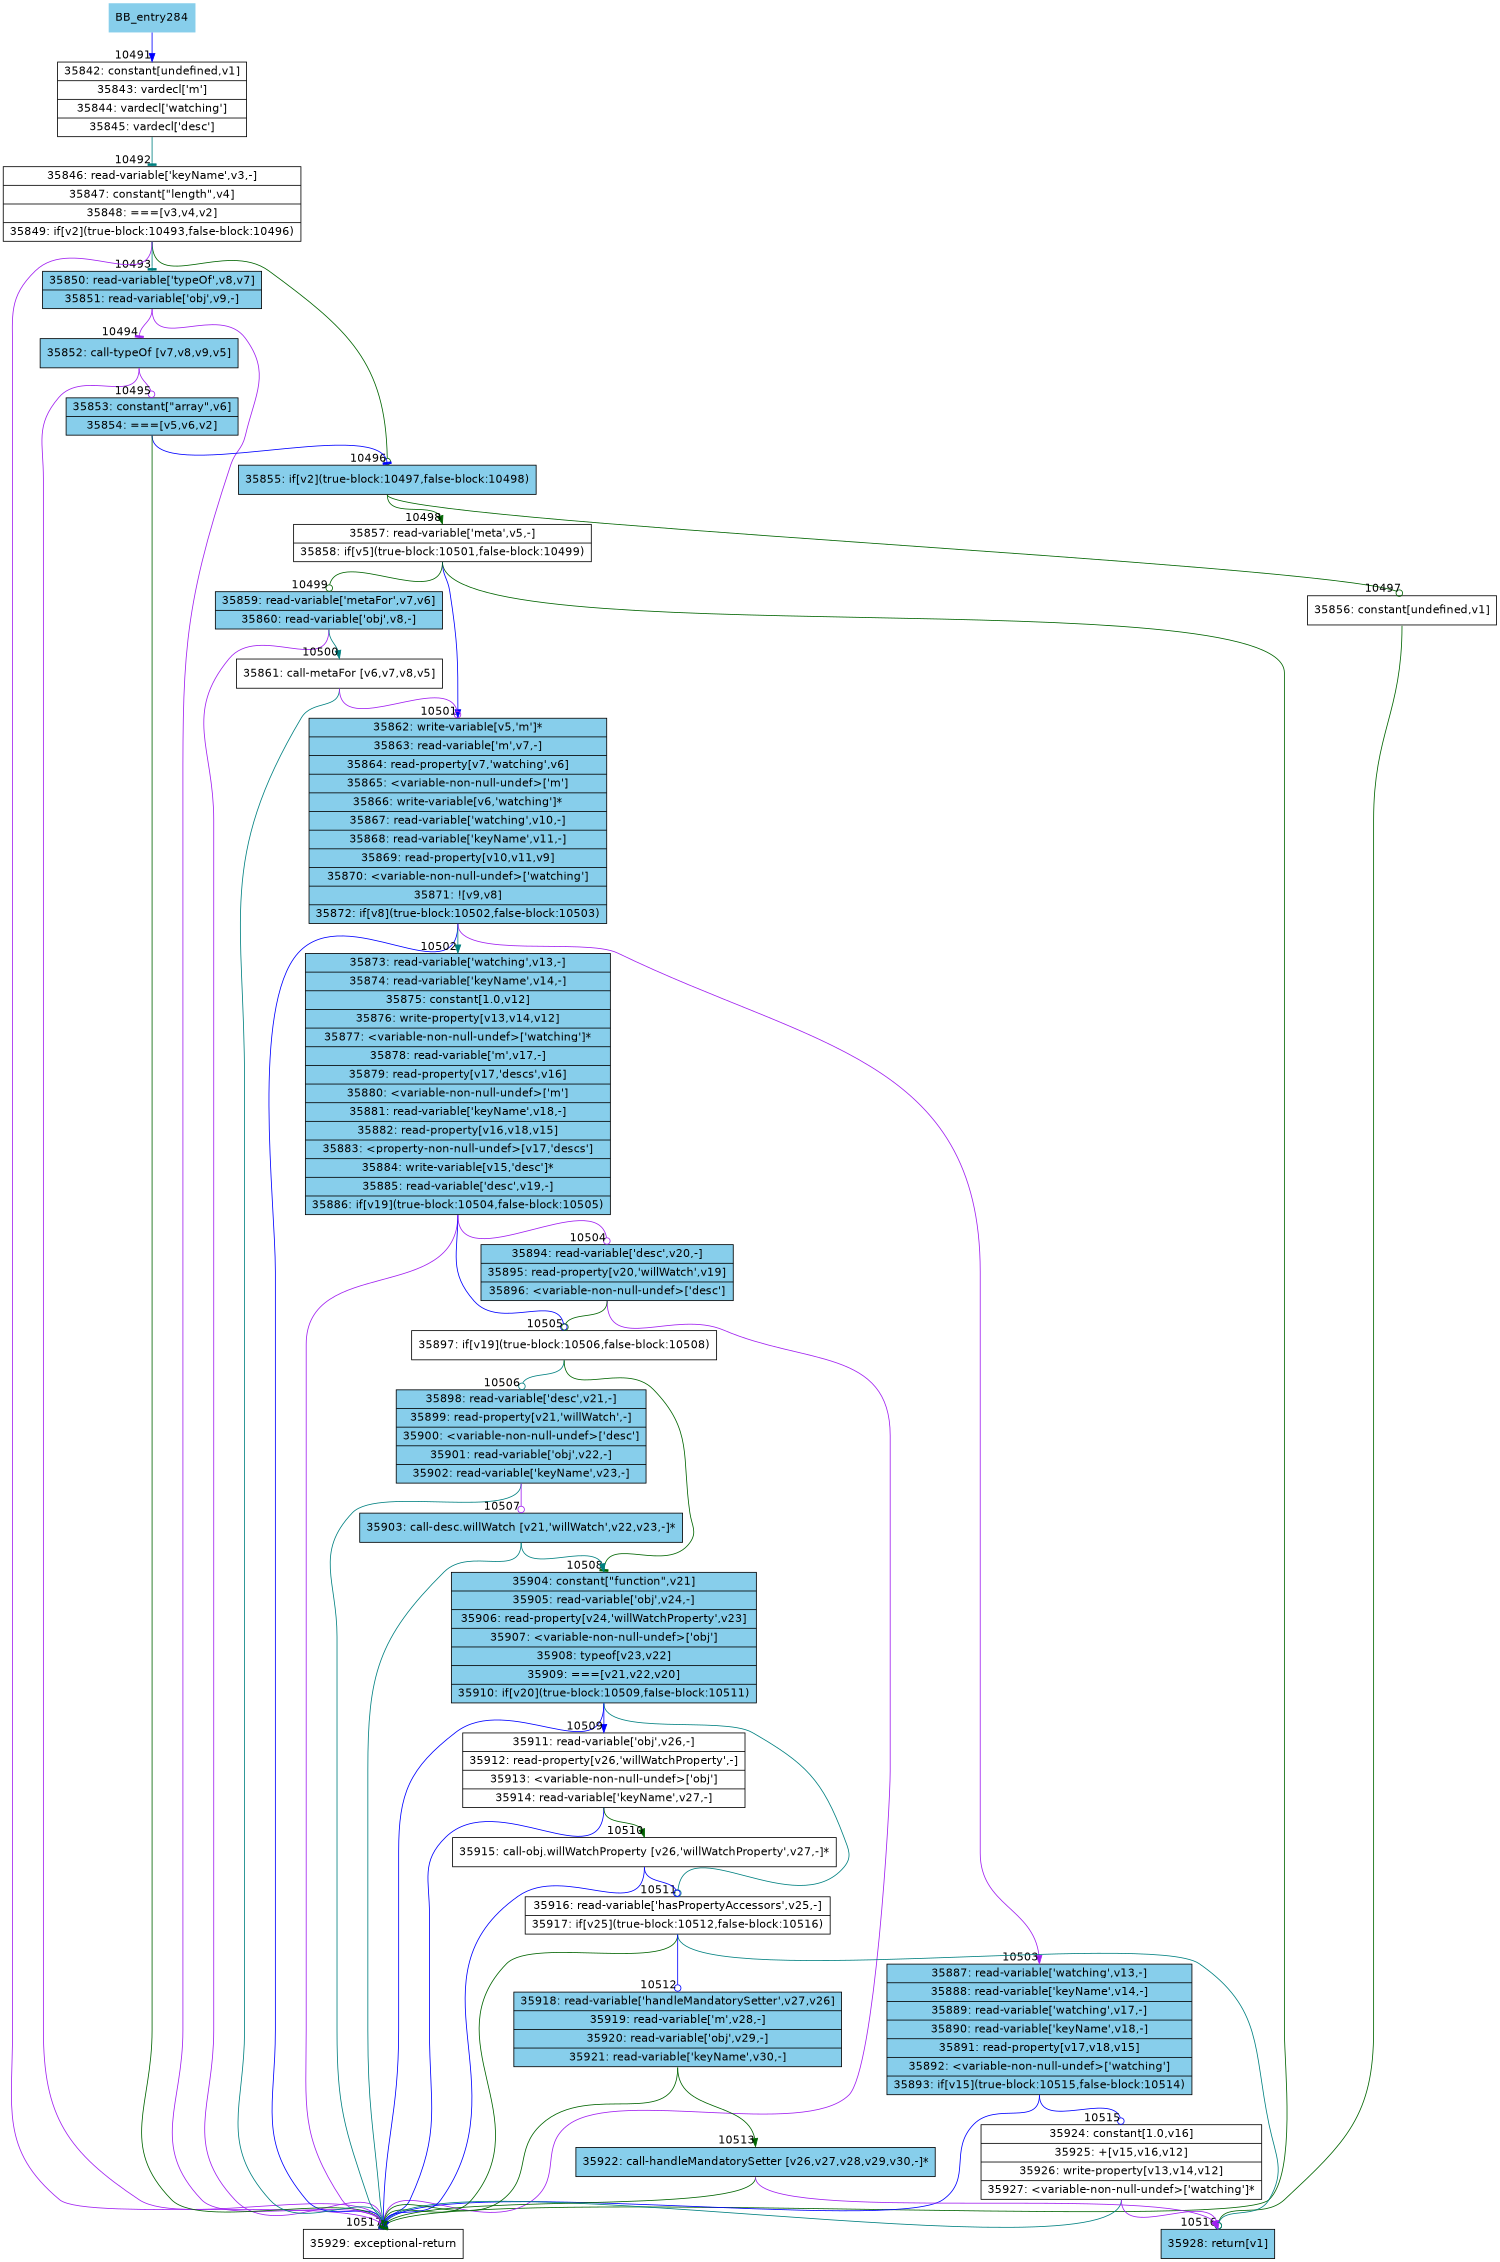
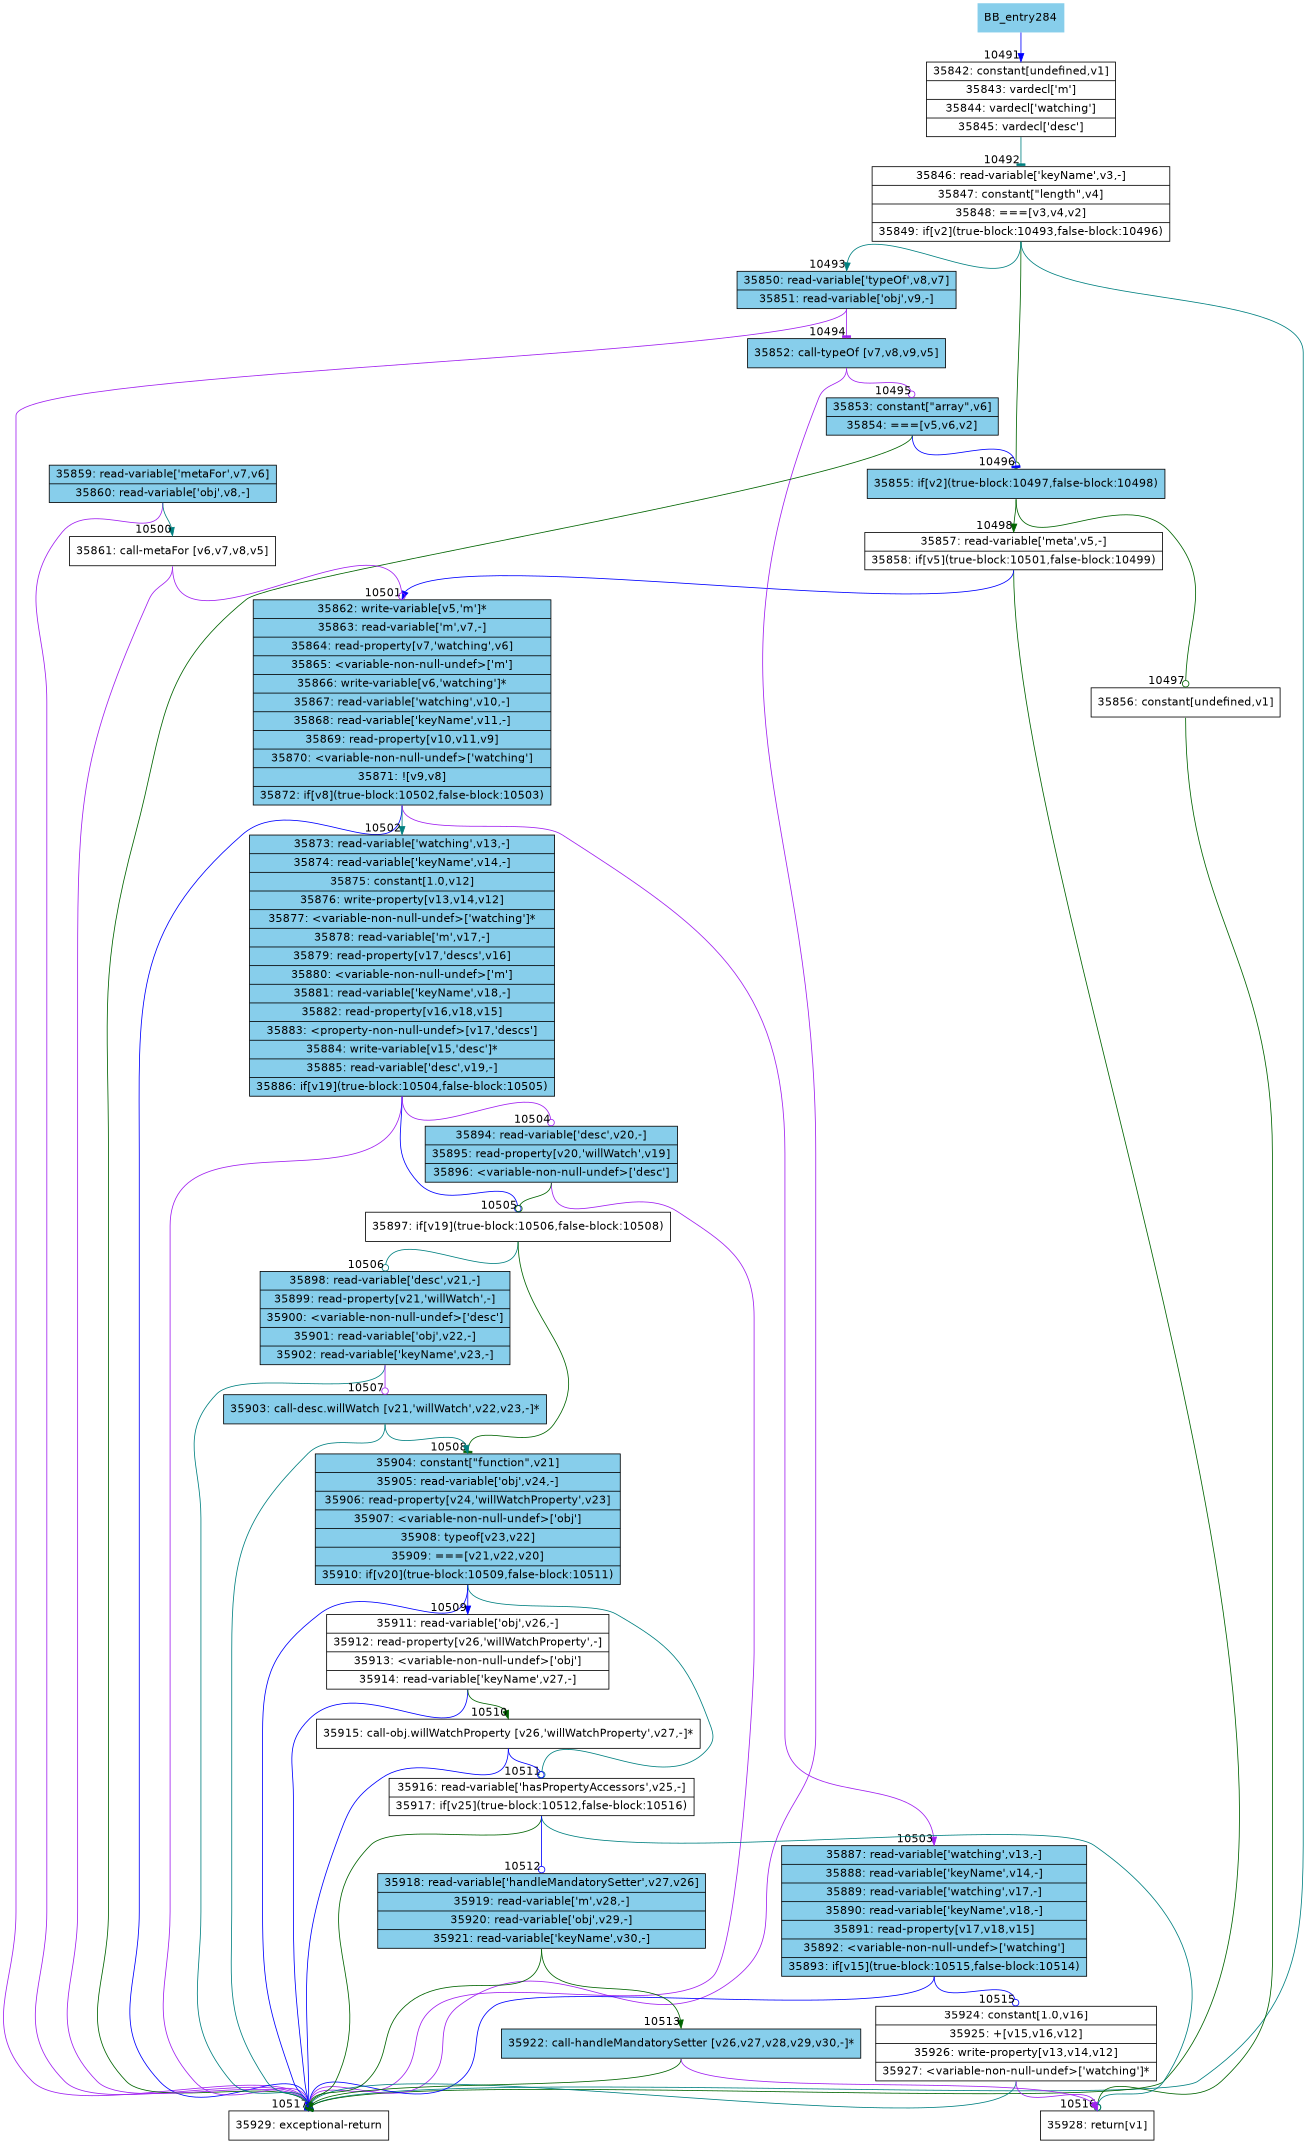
edge "35846: read-variable['keyName',v3,-]" -> "35850: read-variable['typeOf',v8,v7]": arrowhead tee -> normal
edge "35857: read-variable['meta',v5,-]" -> "35859: read-variable['metaFor',v7,v6]": removed
edge "35846: read-variable['keyName',v3,-]" -> "35929: exceptional-return": color purple -> teal
edge "35861: call-metaFor [v6,v7,v8,v5]" -> "35929: exceptional-return": color teal -> purple
node "35928: return[v1]": fillcolor skyblue -> white
